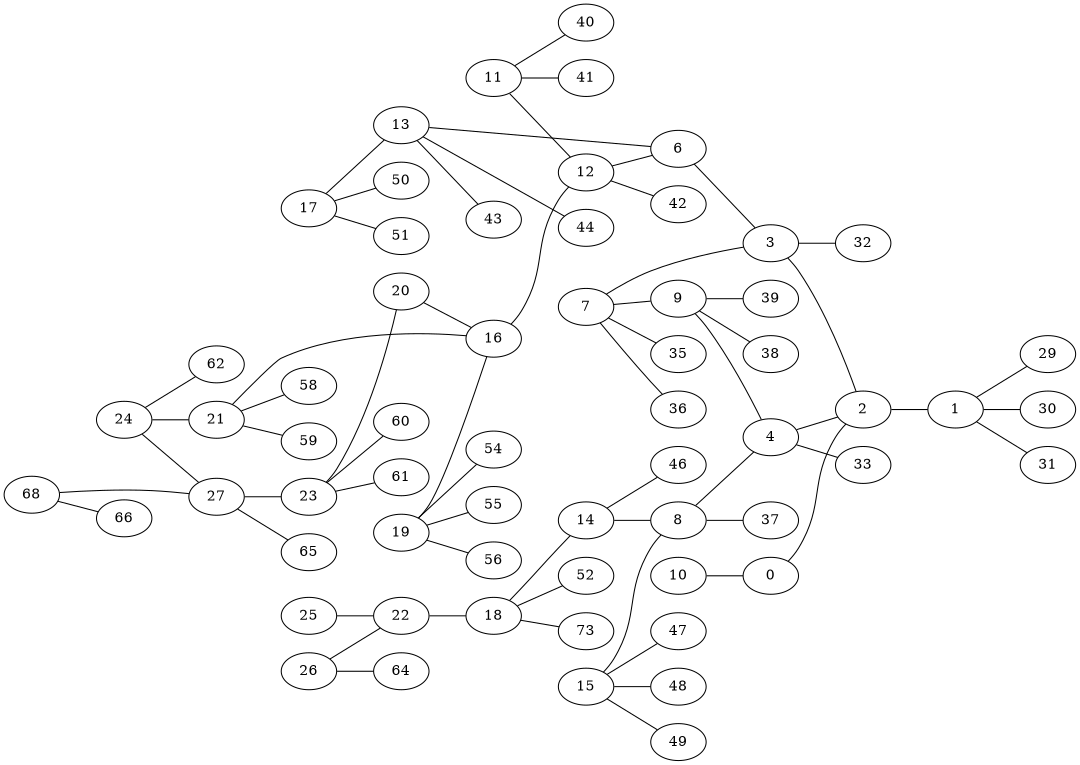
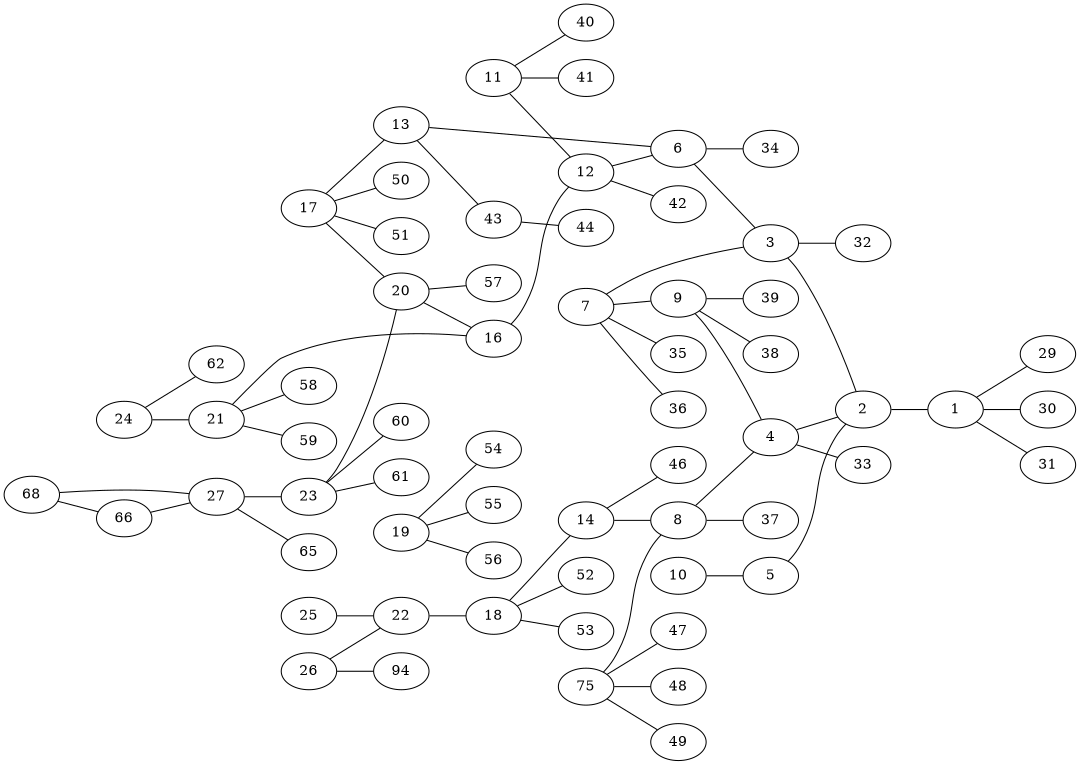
node "34": added
edge "13" -- "44": now "43" -- "44"
edge "17" -- "20": added
node "57": added
edge "16" -- "19": removed
edge "24" -- "27": now "66" -- "27"
node "0": label "0" -> "5"
node "73": label "73" -> "53"
node "64": label "64" -> "94"
node "15": label "15" -> "75"
